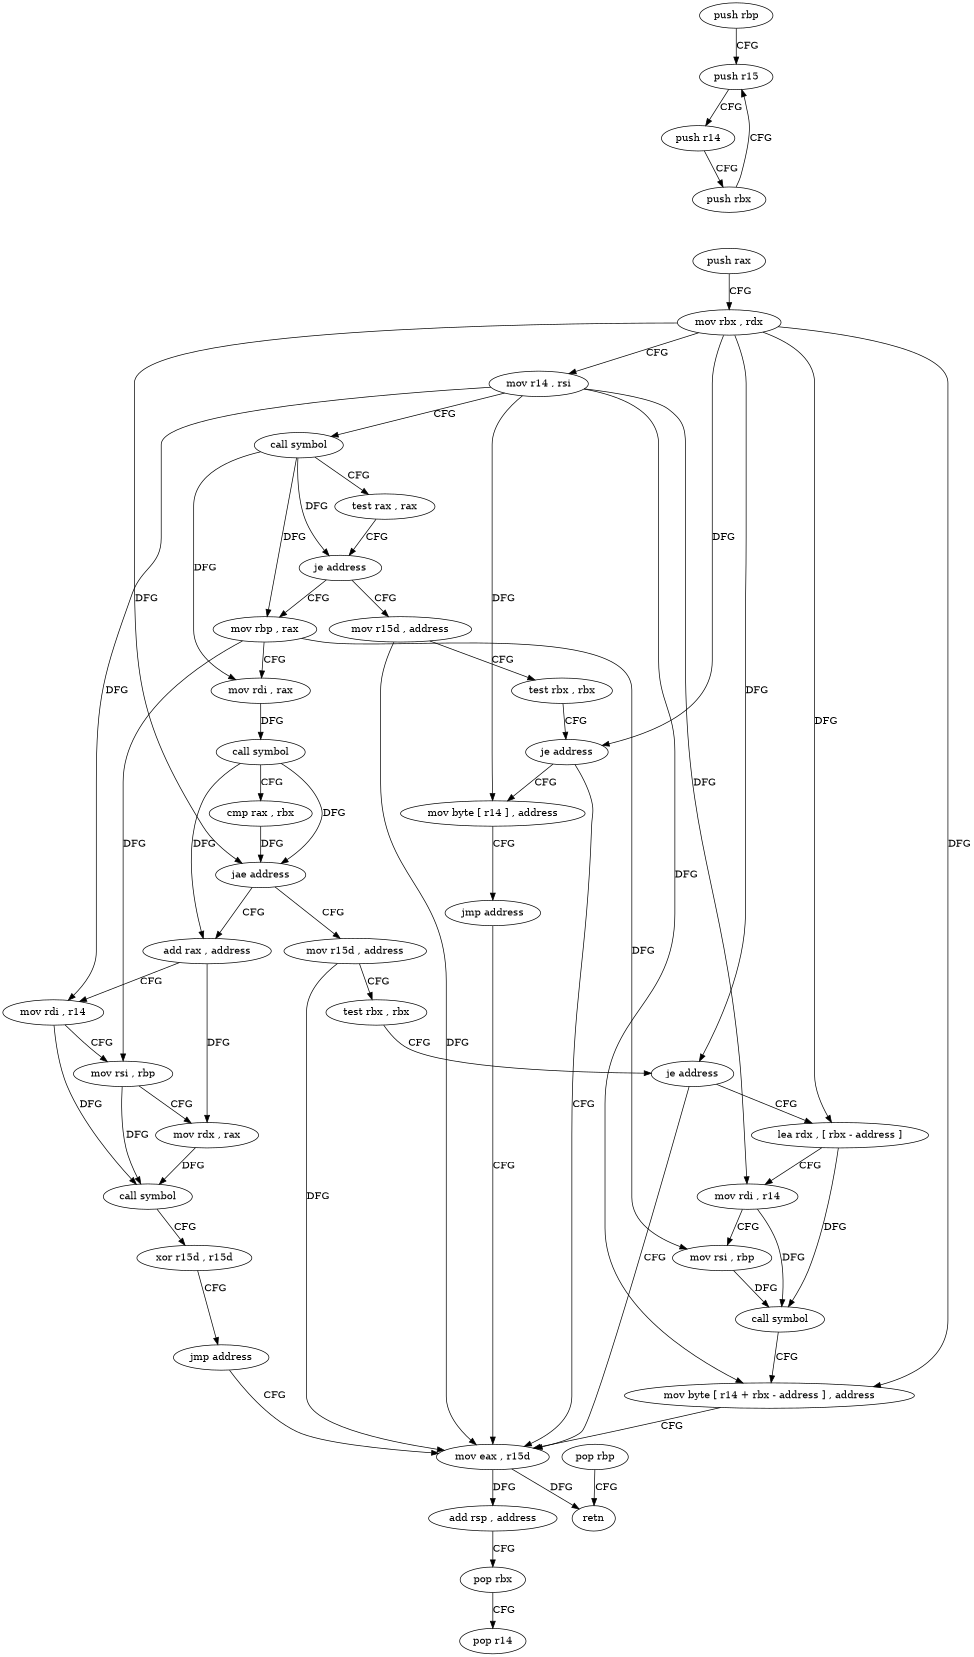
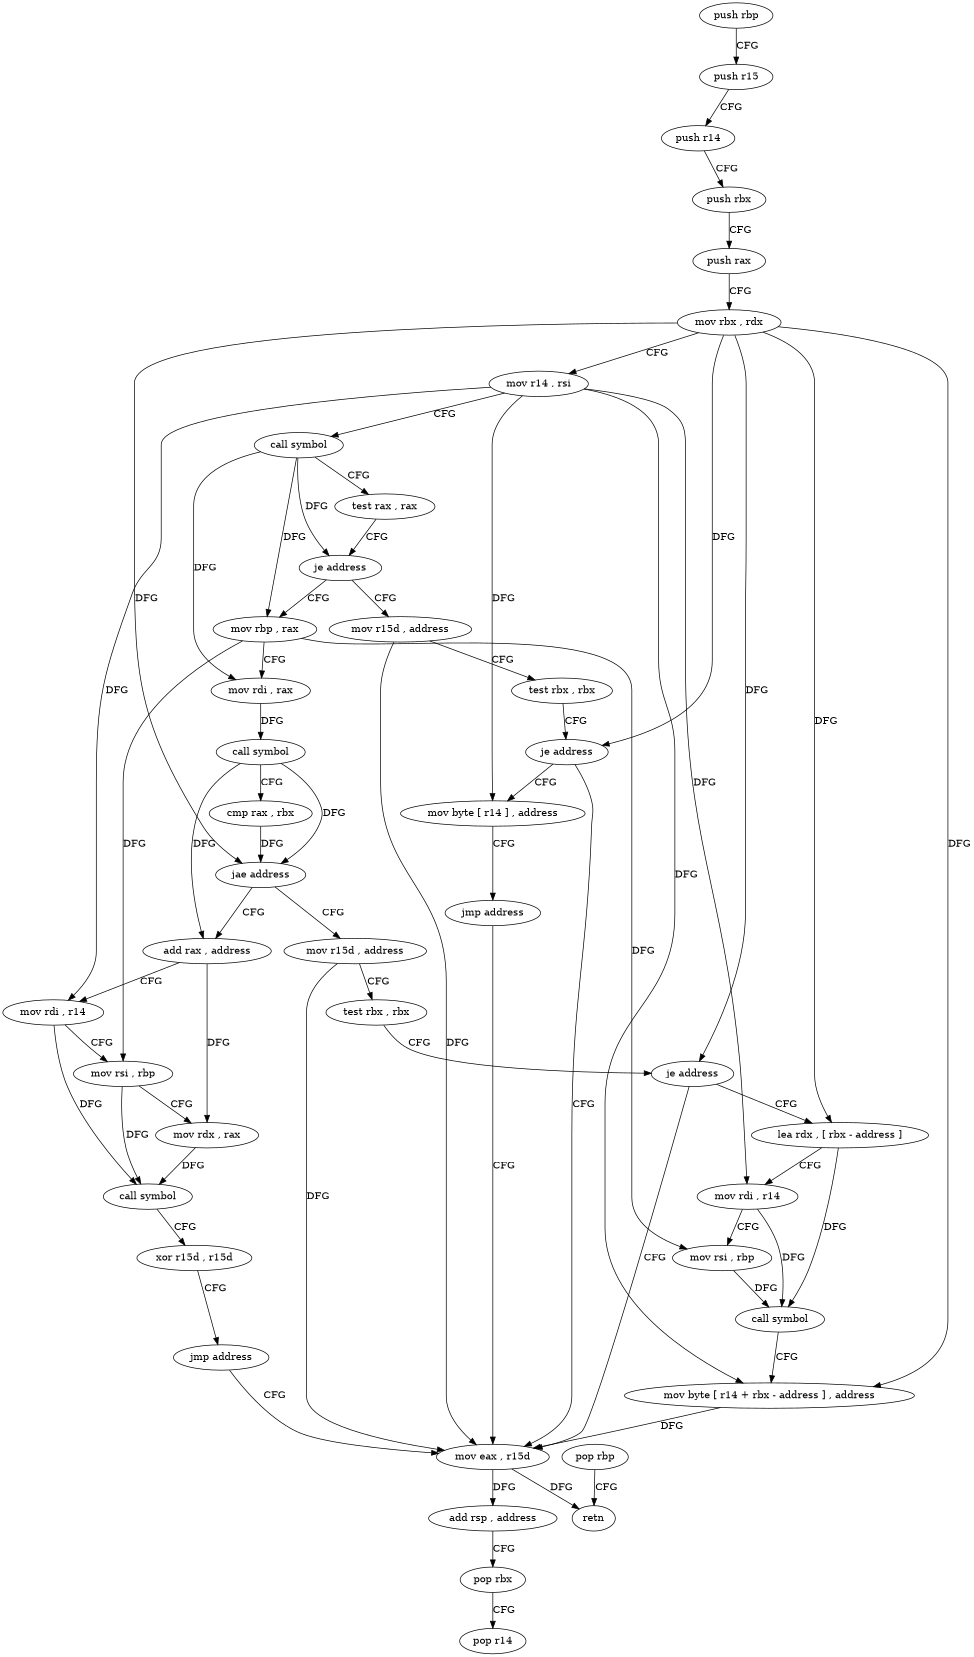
edge "push rbx" -> "push r15": now "push rbx" -> "push rax"
edge "mov byte [ r14 + rbx - address ] , address" -> "mov eax , r15d": label "CFG" -> "DFG"
